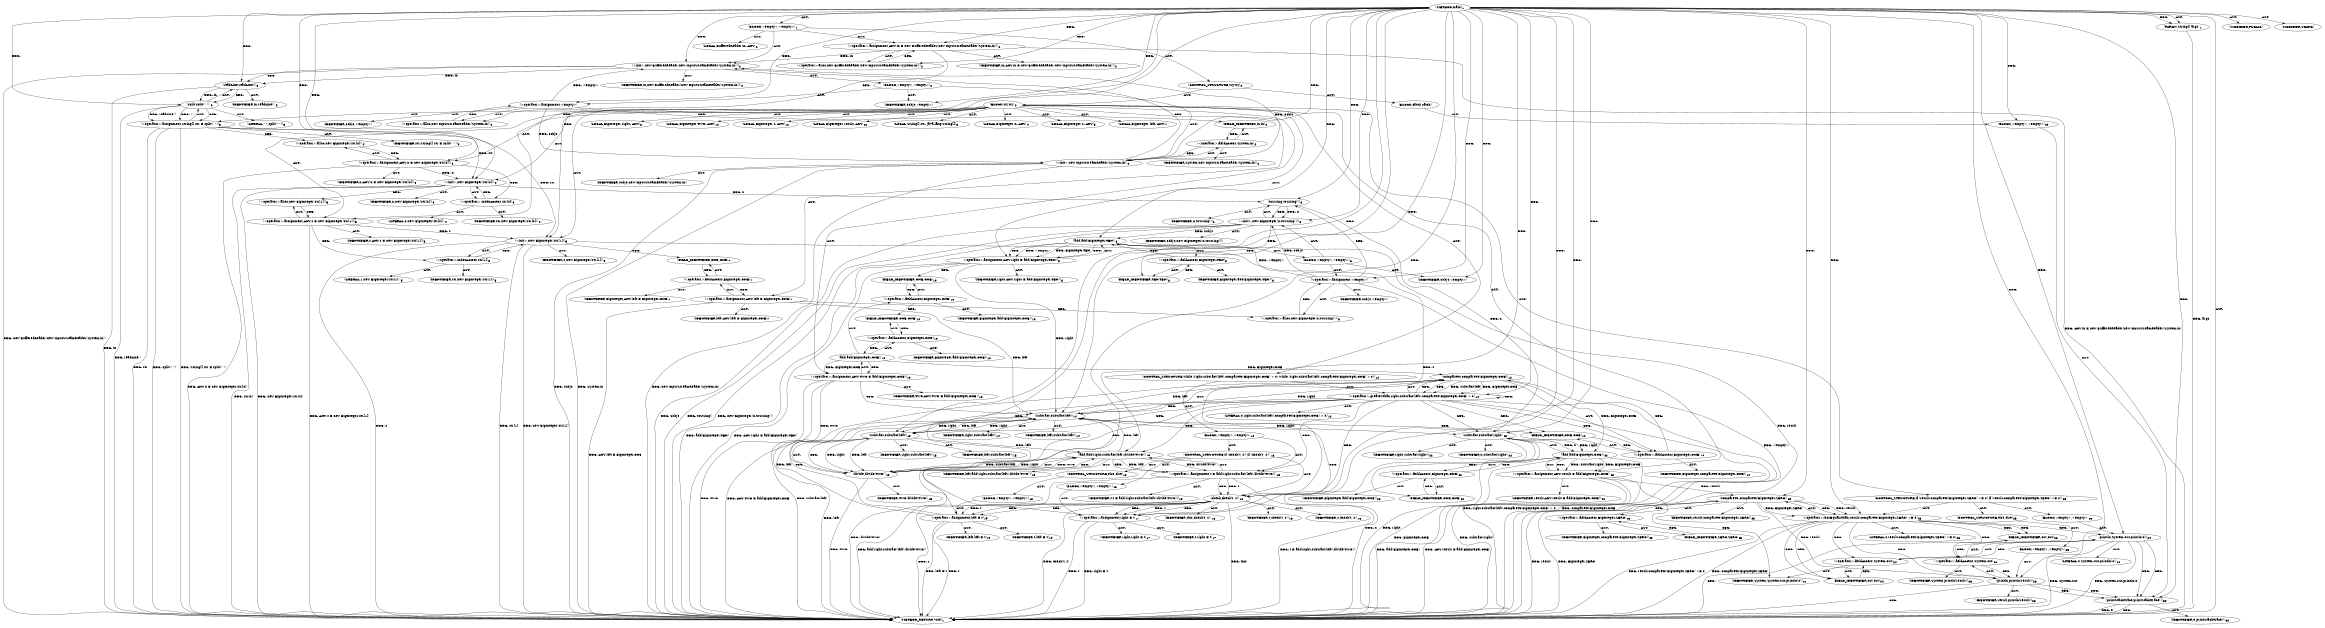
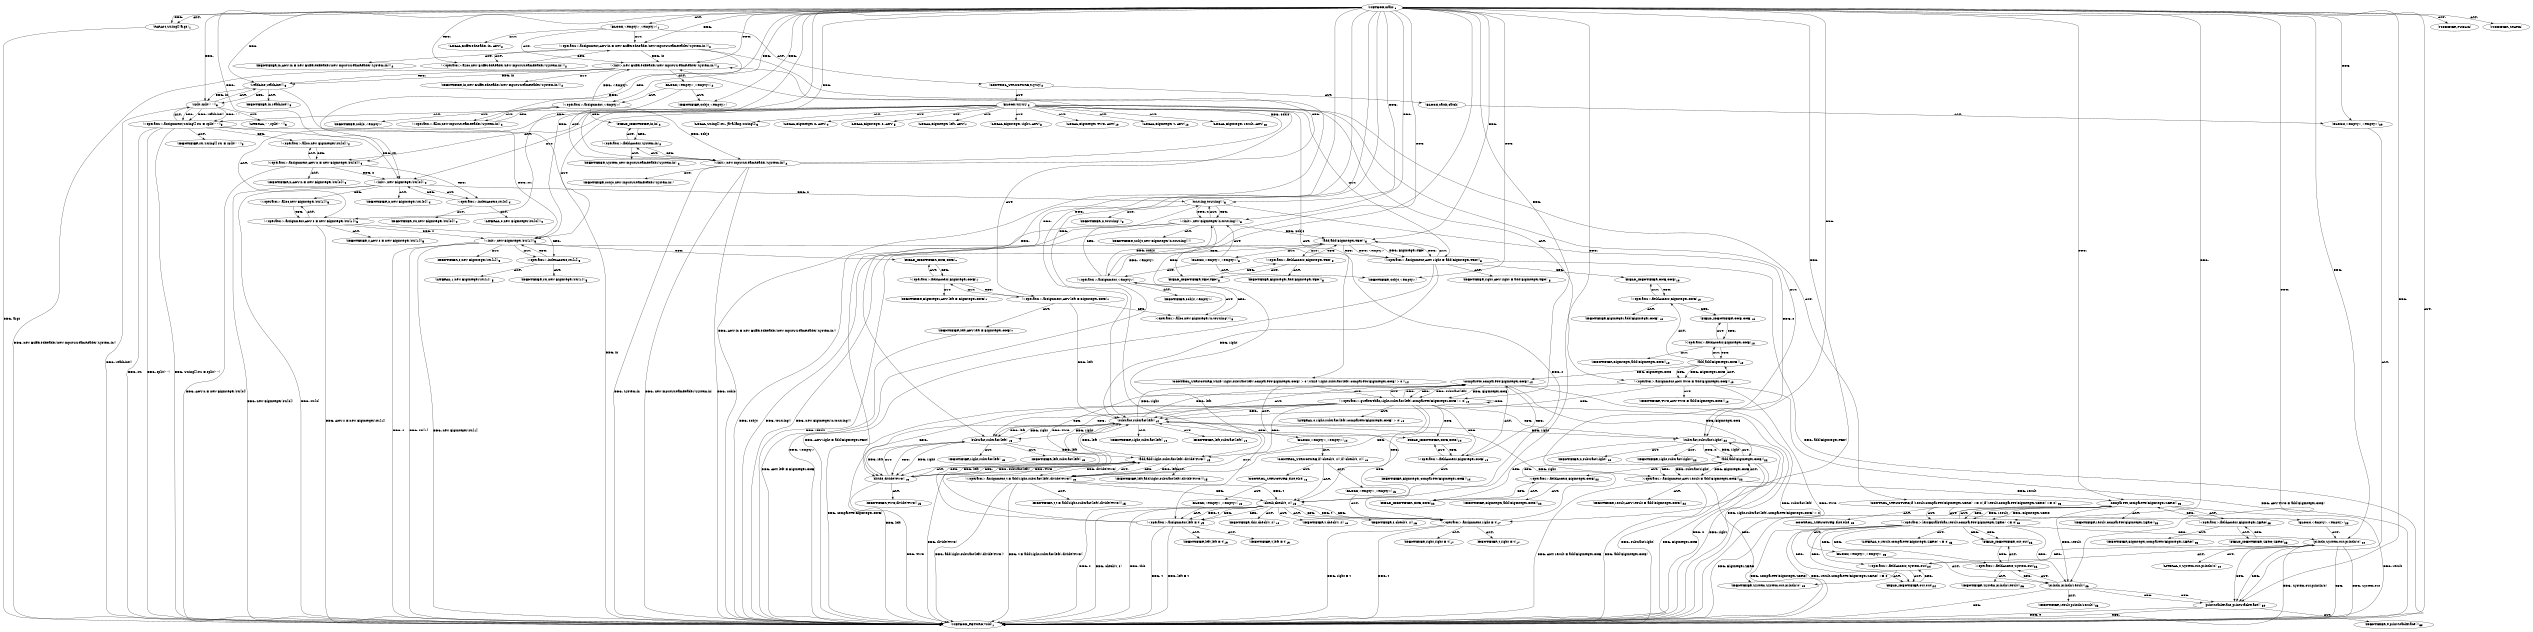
edge "(<operator>.assignment,ANY left = BigInteger.ONE)" -> "(METHOD_RETURN,void)": now "(IDENTIFIER,left,ANY left = BigInteger.ONE)" -> "(METHOD_RETURN,void)"
